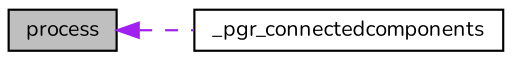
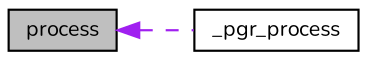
node "_pgr_connectedcomponents": label "_pgr_connectedcomponents" -> "_pgr_process"
